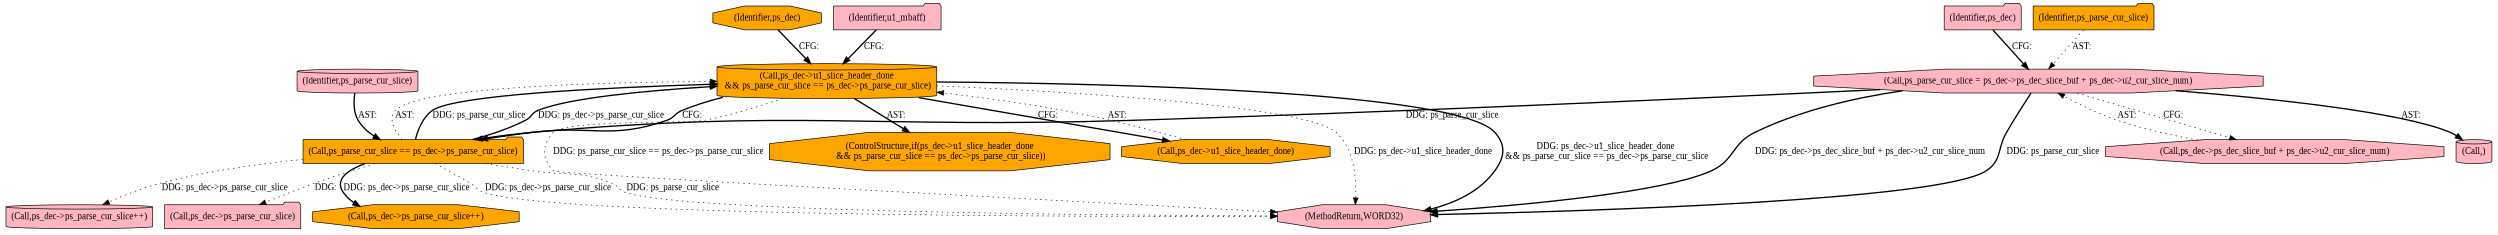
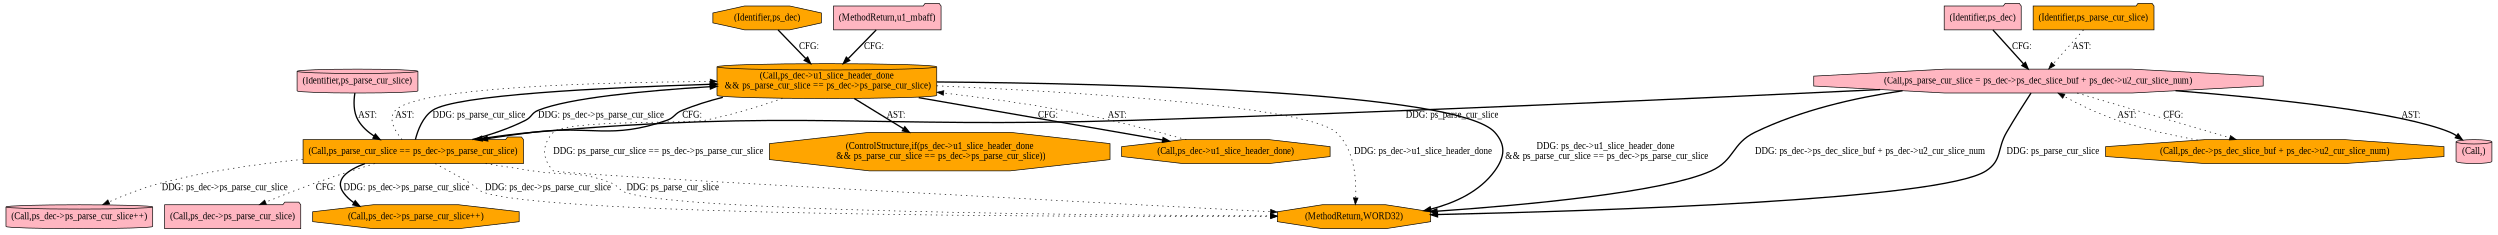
node "(Identifier,u1_mbaff)": label "(Identifier,u1_mbaff)" -> "(MethodReturn,u1_mbaff)"
node "(Call,ps_dec->ps_dec_slice_buf + ps_dec->u2_cur_slice_num)": fillcolor lightpink -> orange
edge "(Call,ps_parse_cur_slice == ps_dec->ps_parse_cur_slice)" -> "(Call,ps_dec->ps_parse_cur_slice)": label "DDG: " -> "CFG: "
node "(MethodReturn,WORD32)": fillcolor lightpink -> orange
